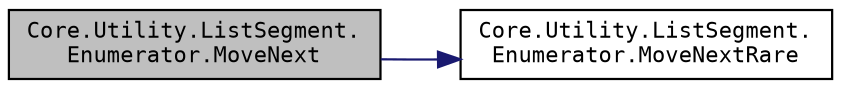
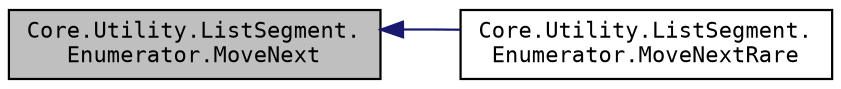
edge "Core.Utility.ListSegment. Enumerator.MoveNext" -> "Core.Utility.ListSegment. Enumerator.MoveNextRare": reversed
